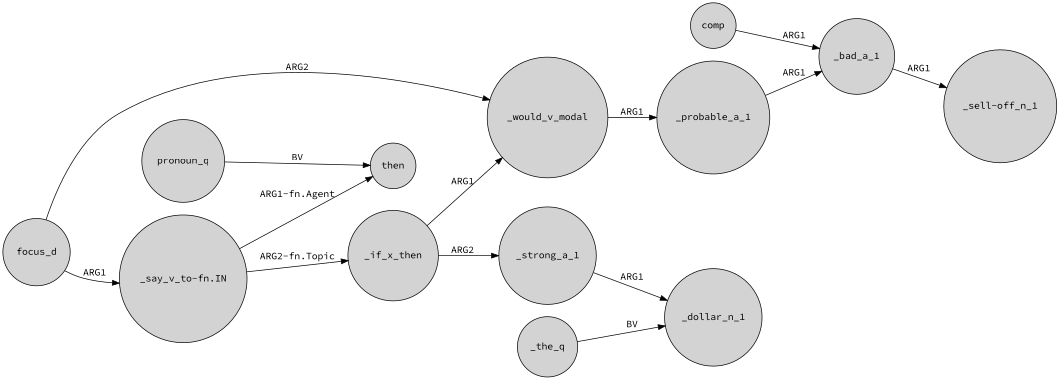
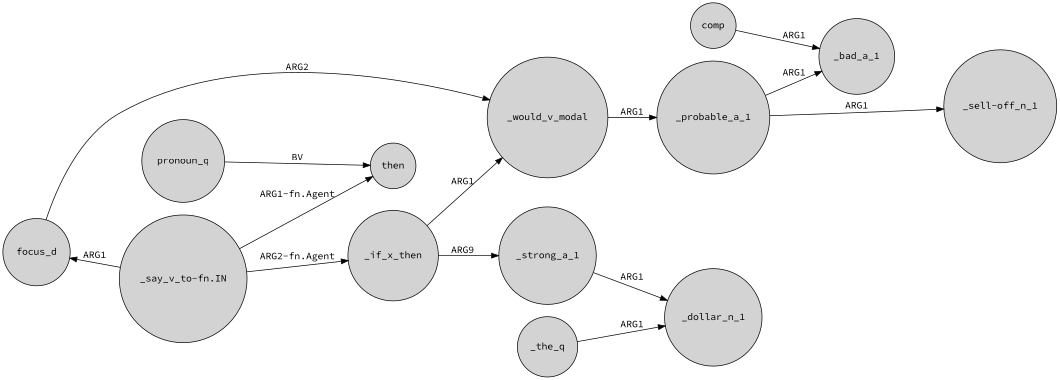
edge "_bad_a_1" -> "_sell-off_n_1": now "_probable_a_1" -> "_sell-off_n_1"
edge "_if_x_then" -> "_strong_a_1": label "ARG2" -> "ARG9"
edge "_say_v_to-fn.IN" -> "_if_x_then": label "ARG2-fn.Topic" -> "ARG2-fn.Agent"
edge "focus_d" -> "_say_v_to-fn.IN": reversed
edge "_the_q" -> "_dollar_n_1": label "BV" -> "ARG1"
